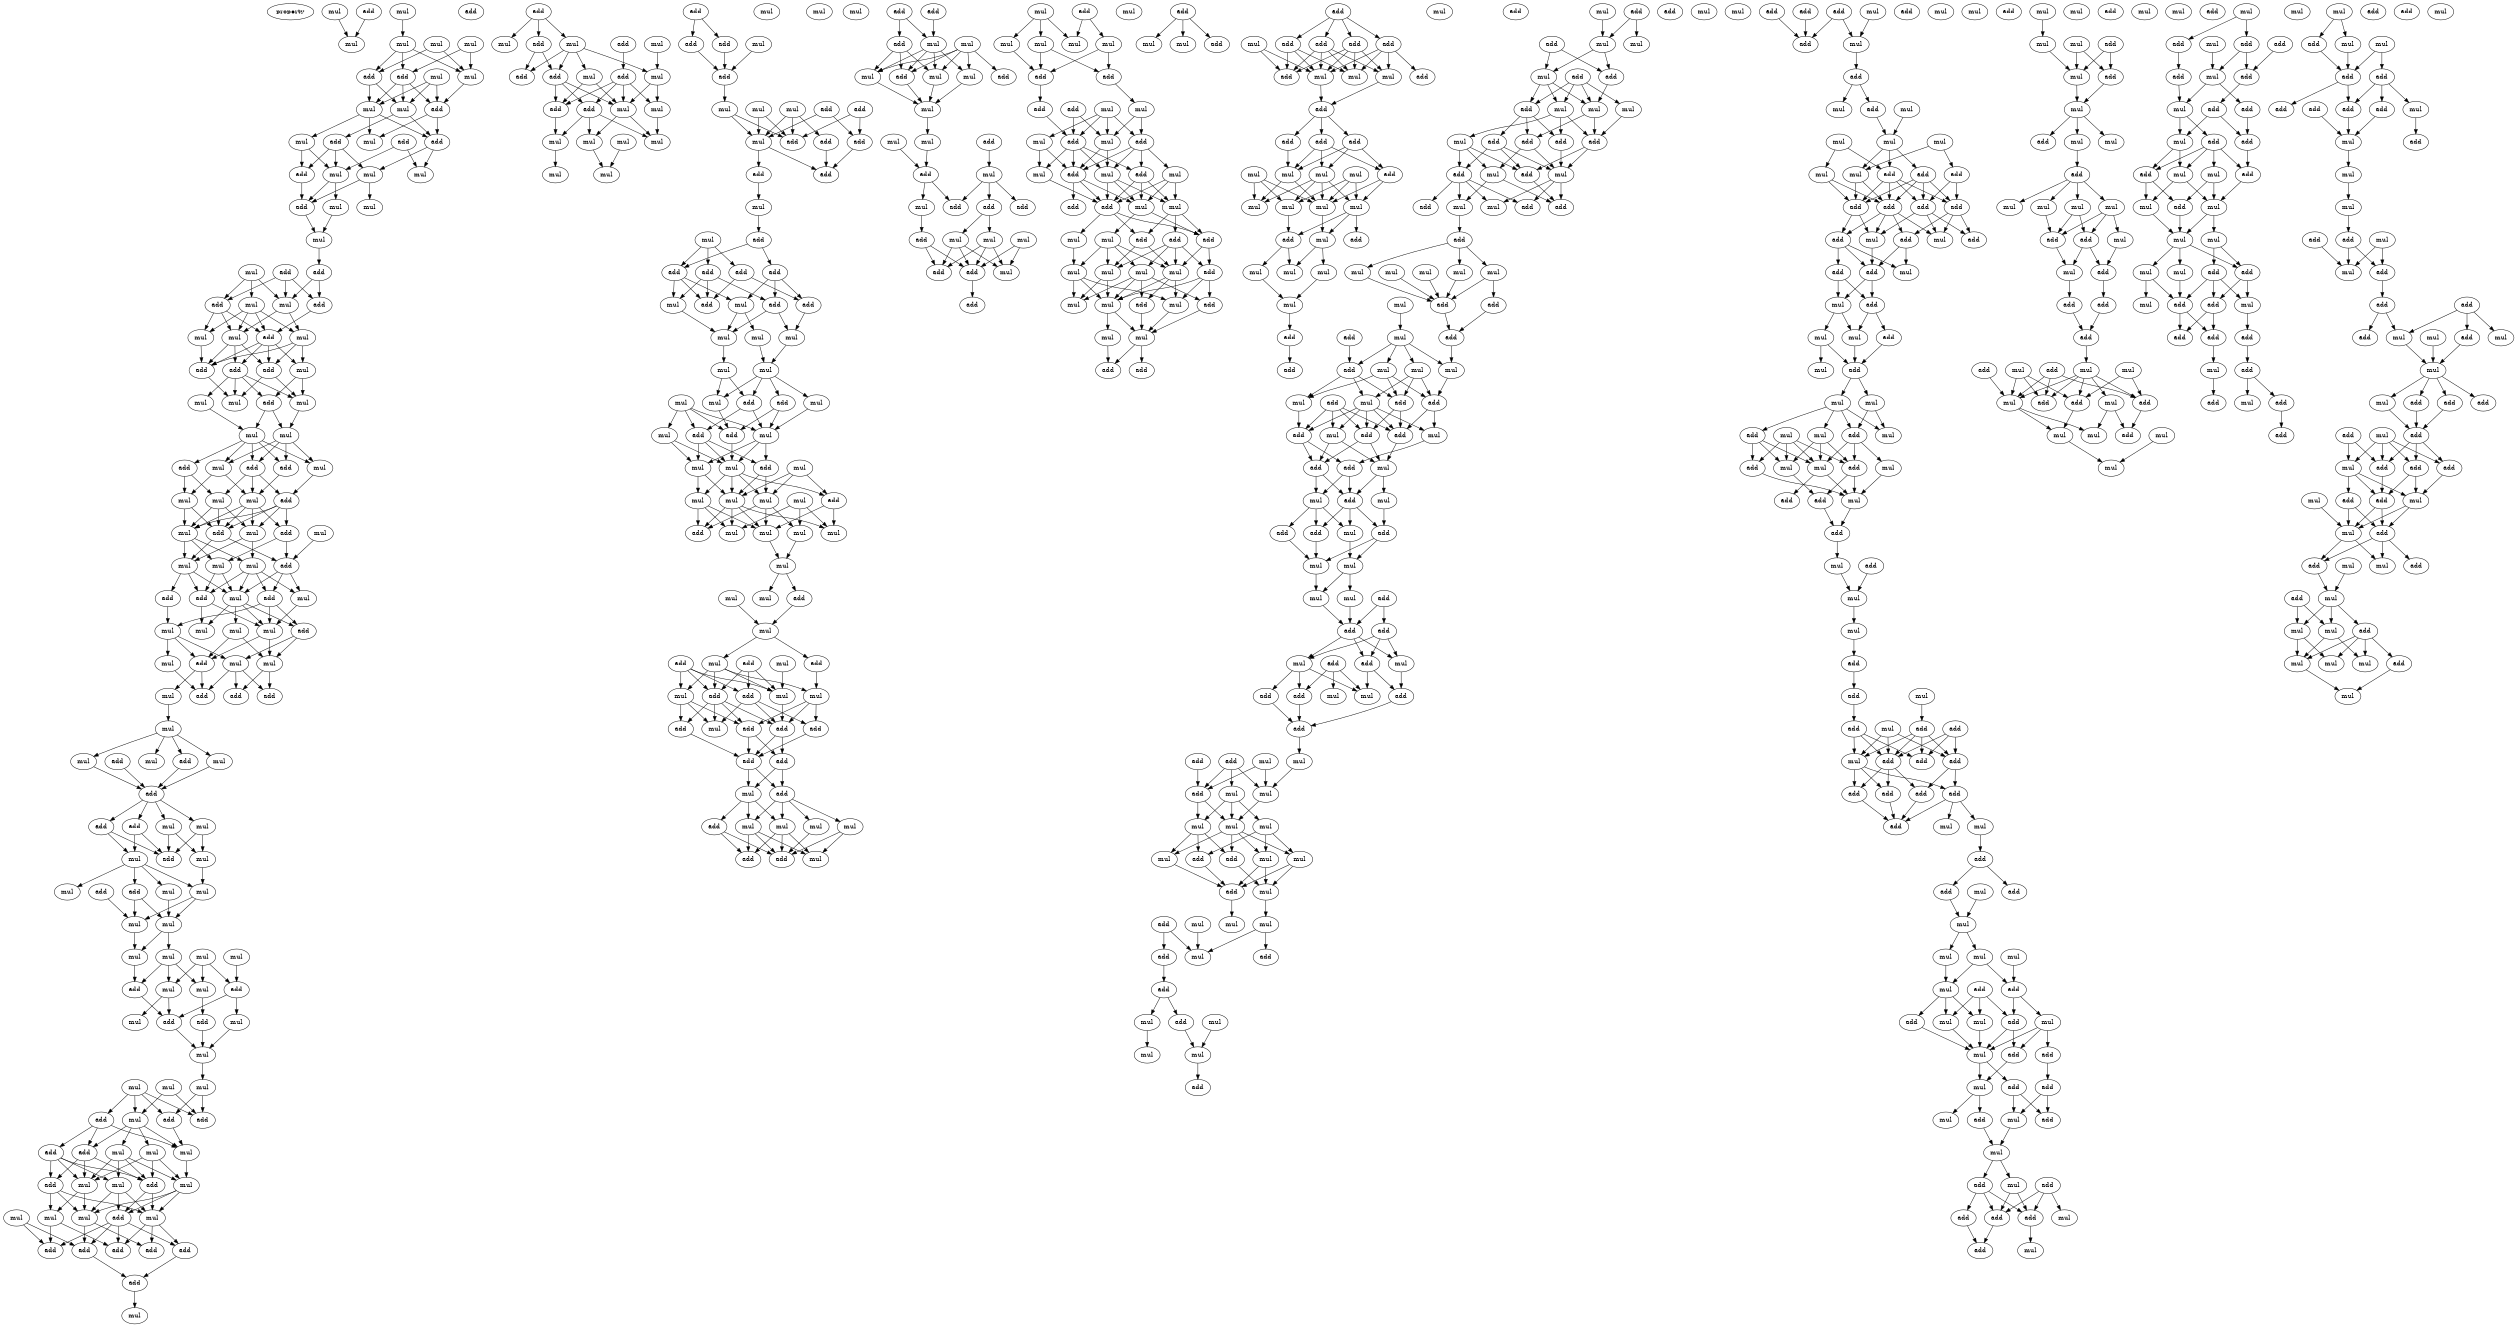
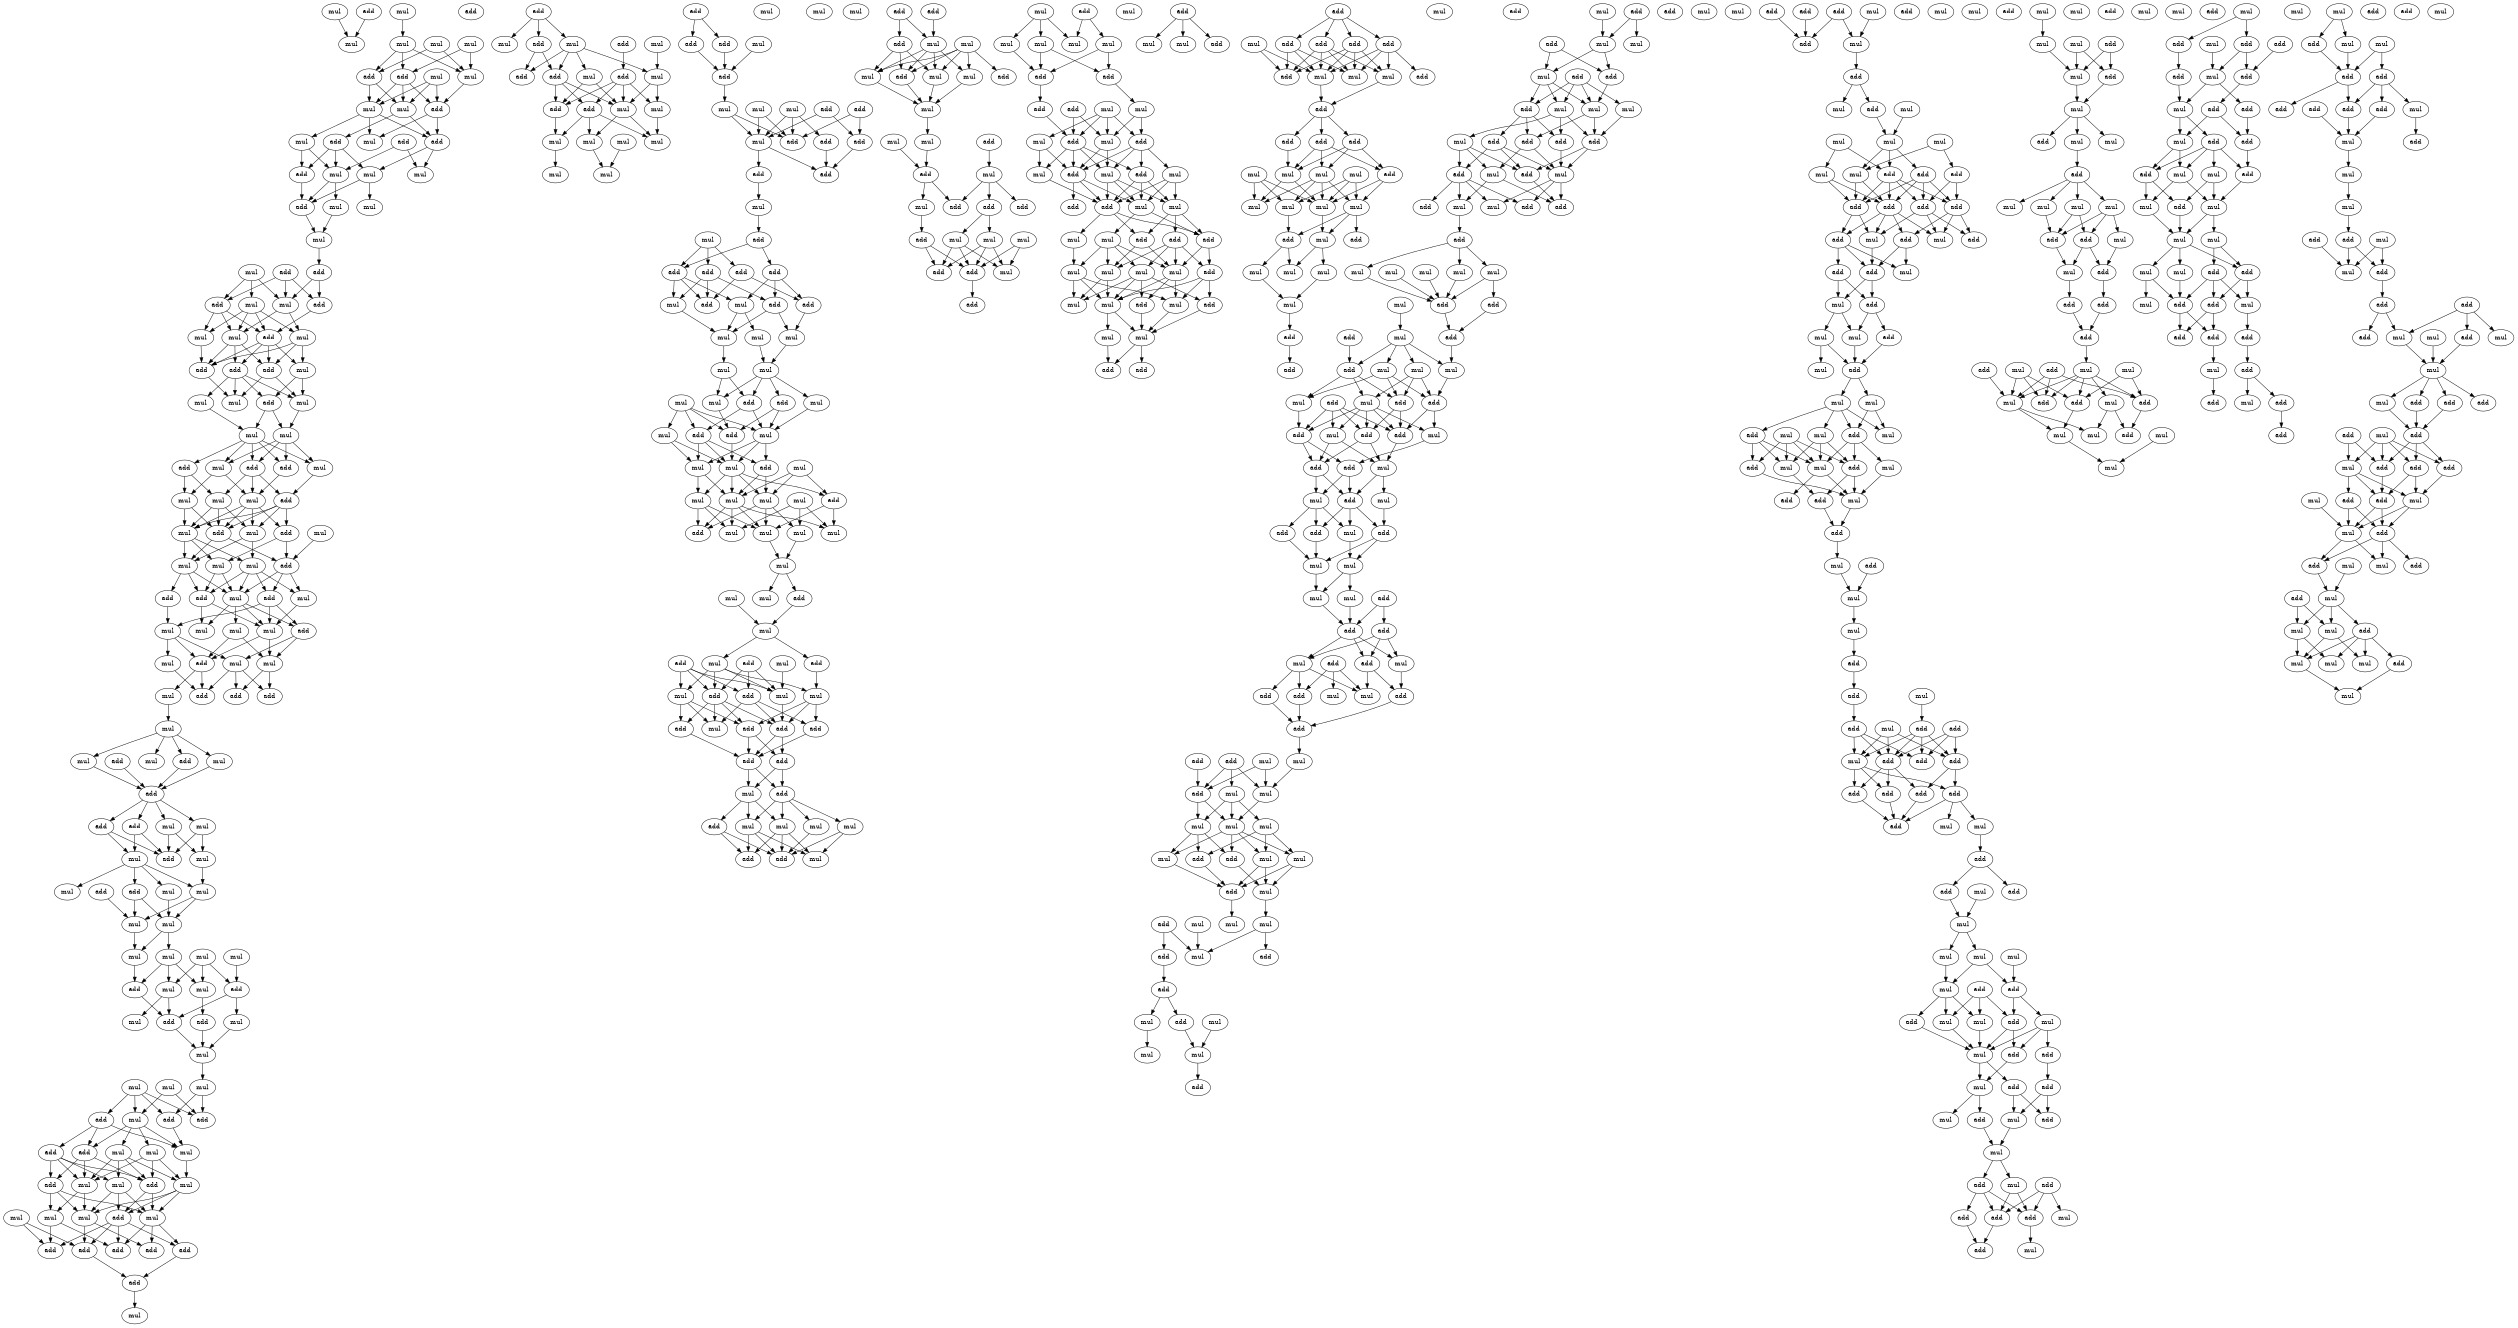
node "property": removed
